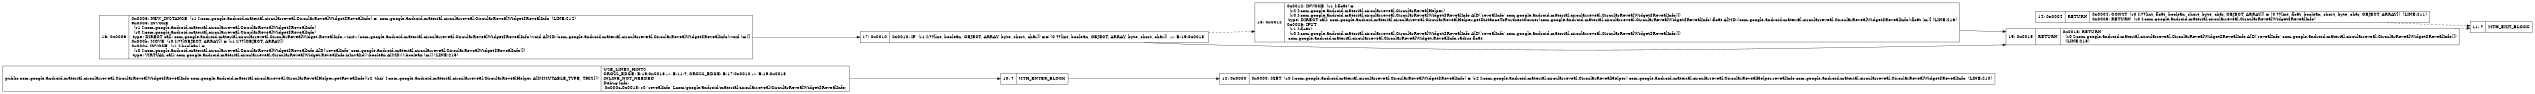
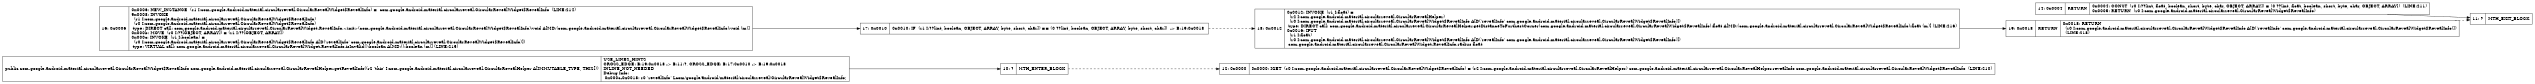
edge "14: 0x0004" -> "11: ?": style dashed -> solid
node "18: 0x0012": text "0x0026: IPUT" -> "0x0016: IPUT"
edge "17: 0x0010" -> "19: 0x0018": removed
edge "10: ?" -> "12: 0x0000": style solid -> dashed
